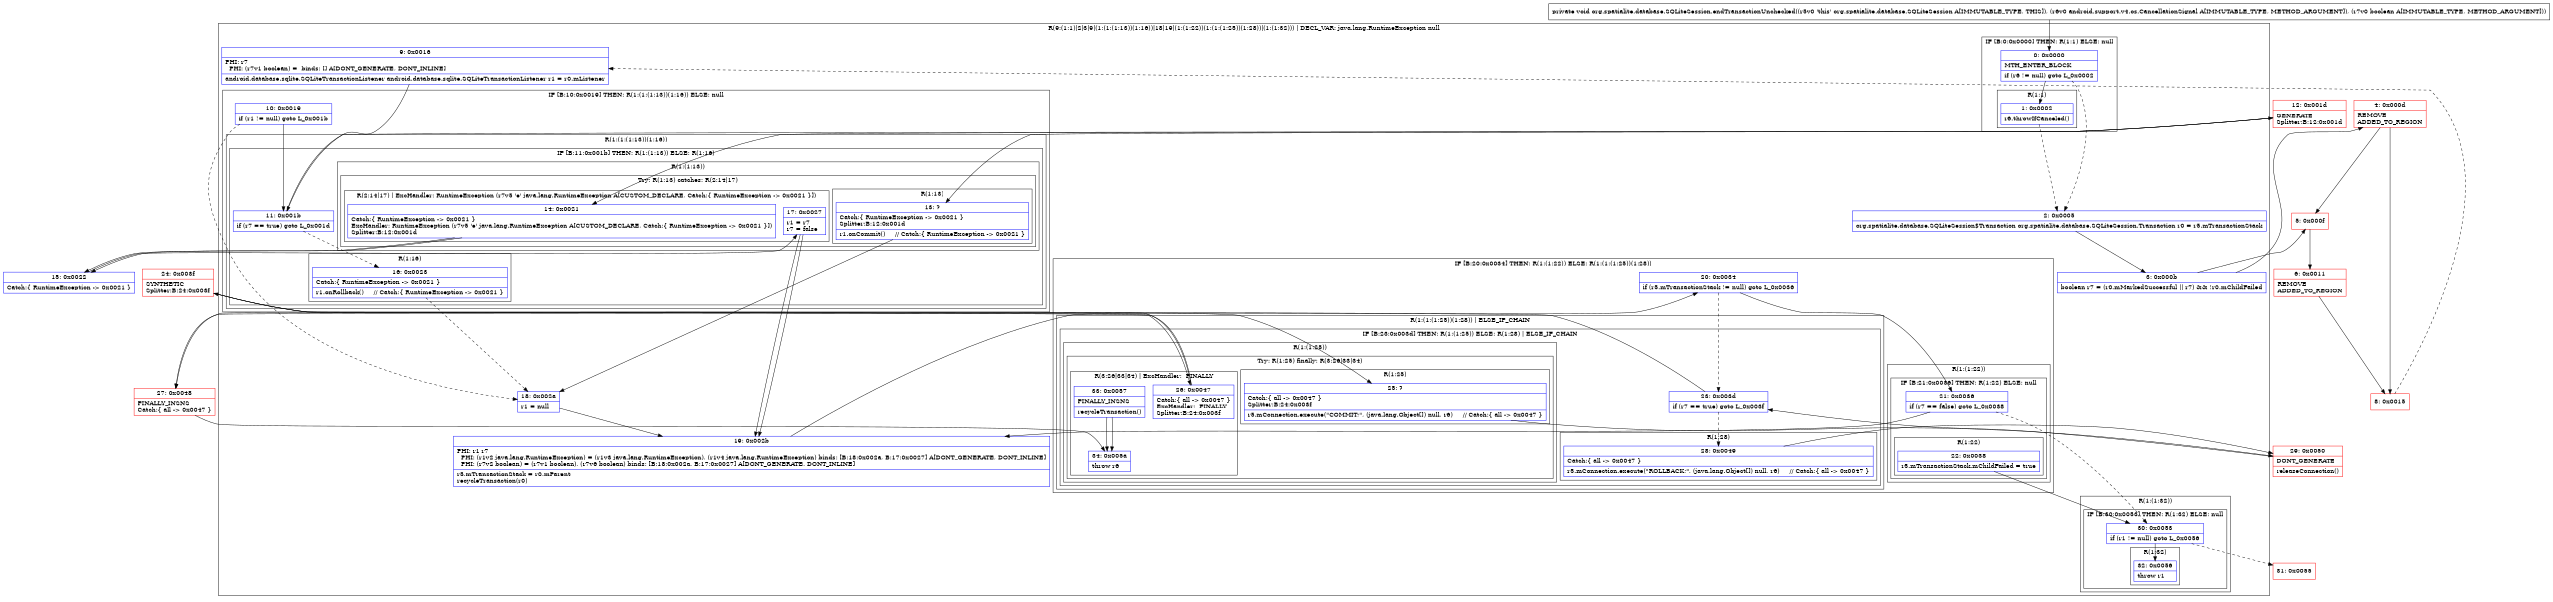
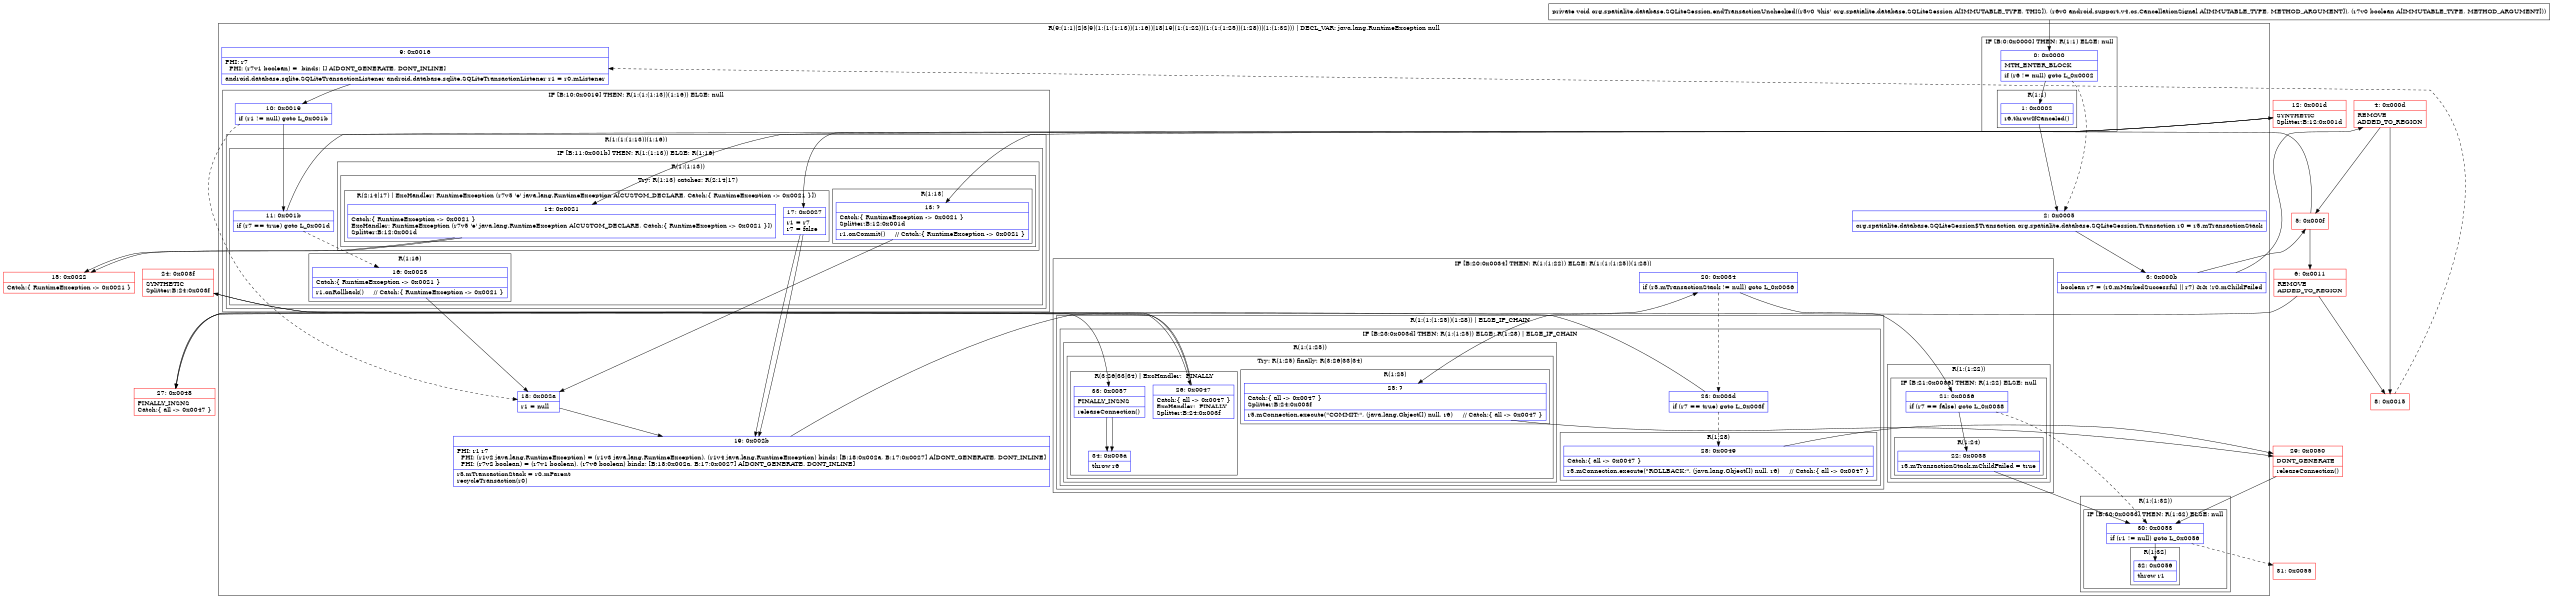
node "12: 0x001d": text "GENERATE" -> "SYNTHETIC"
edge "9: 0x0016" -> "11: 0x001b": now "9: 0x0016" -> "10: 0x0019"
edge "1: 0x0002" -> "2: 0x0005": style dashed -> solid
edge "15: 0x0022" -> "17: 0x0027": now "5: 0x000f" -> "17: 0x0027"
node "15: 0x0022": color blue -> red
edge "24: 0x003f" -> "25: ?": now "6: 0x0011" -> "25: ?"
edge "16: 0x0023" -> "18: 0x002a": style dashed -> solid
node "33: 0x0057": text "recycleTransaction()" -> "releaseConnection()"
edge "29: 0x0050" -> "23: 0x003d": now "29: 0x0050" -> "30: 0x0053"
edge "27: 0x0048" -> "34: 0x005a": now "27: 0x0048" -> "33: 0x0057"
edge "21: 0x0036" -> "19: 0x002b": now "21: 0x0036" -> "22: 0x0038"
cluster "R(1:22)": label "R(1:22)" -> "R(1:24)"
